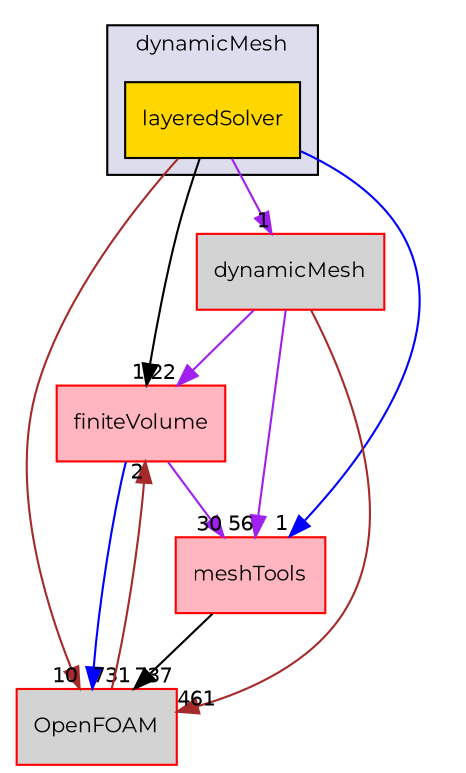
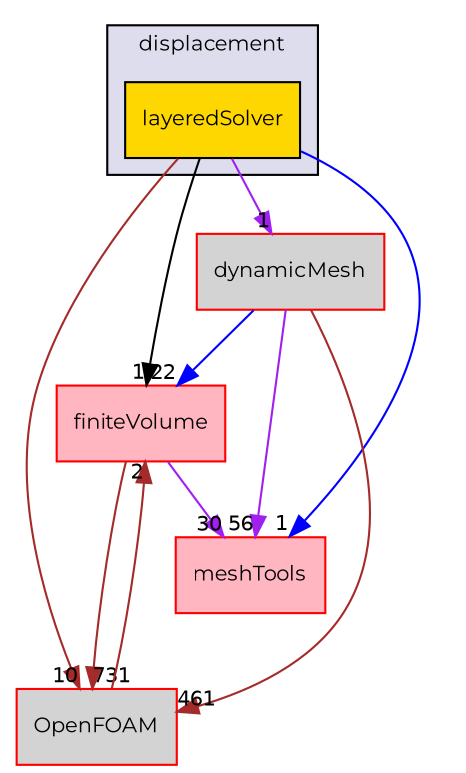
cluster "dynamicMesh": label "dynamicMesh" -> "displacement"
edge "dynamicMesh" -> "finiteVolume": color purple -> blue
edge "finiteVolume" -> "OpenFOAM": color blue -> brown
edge "meshTools" -> "OpenFOAM": removed
